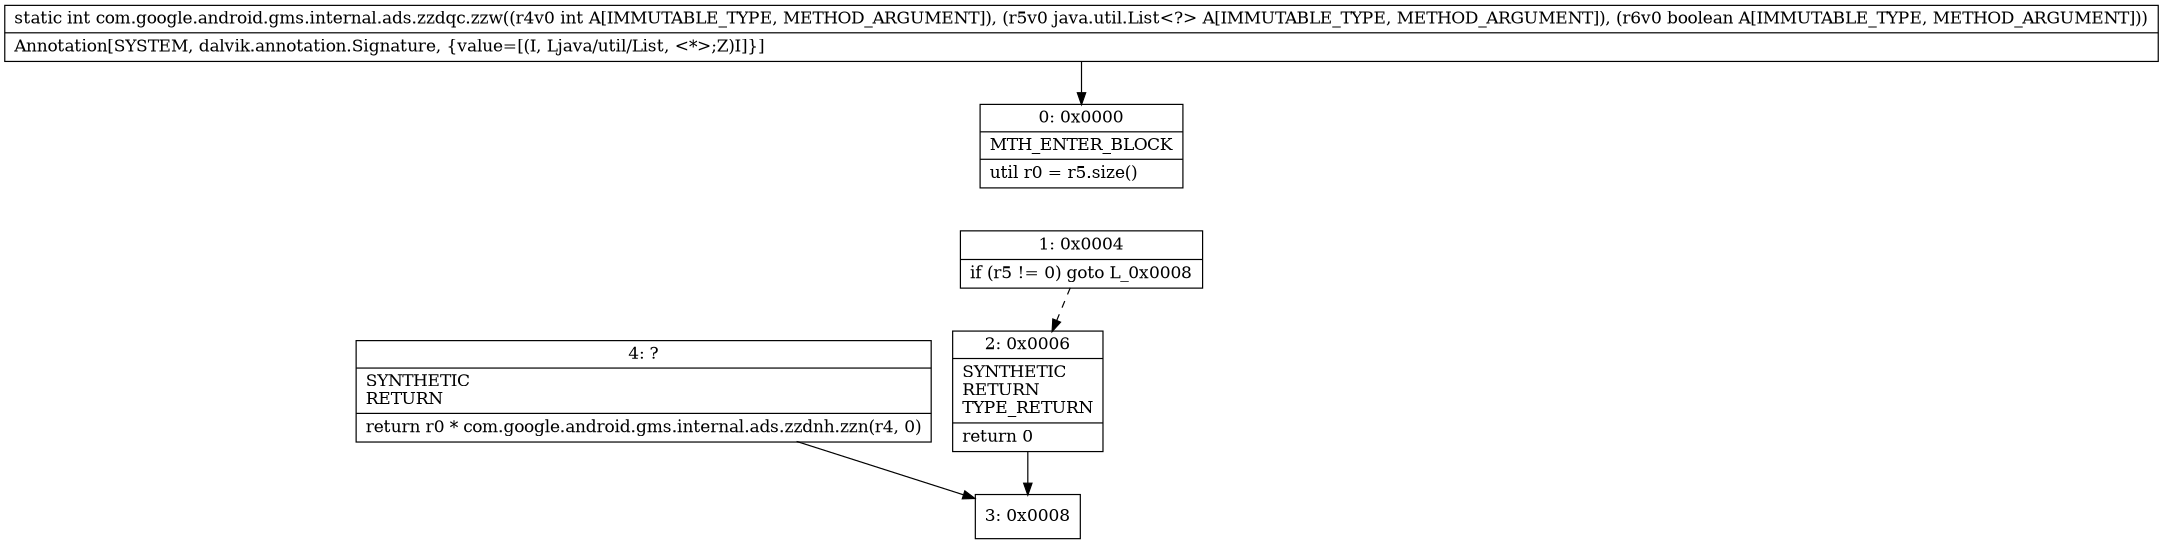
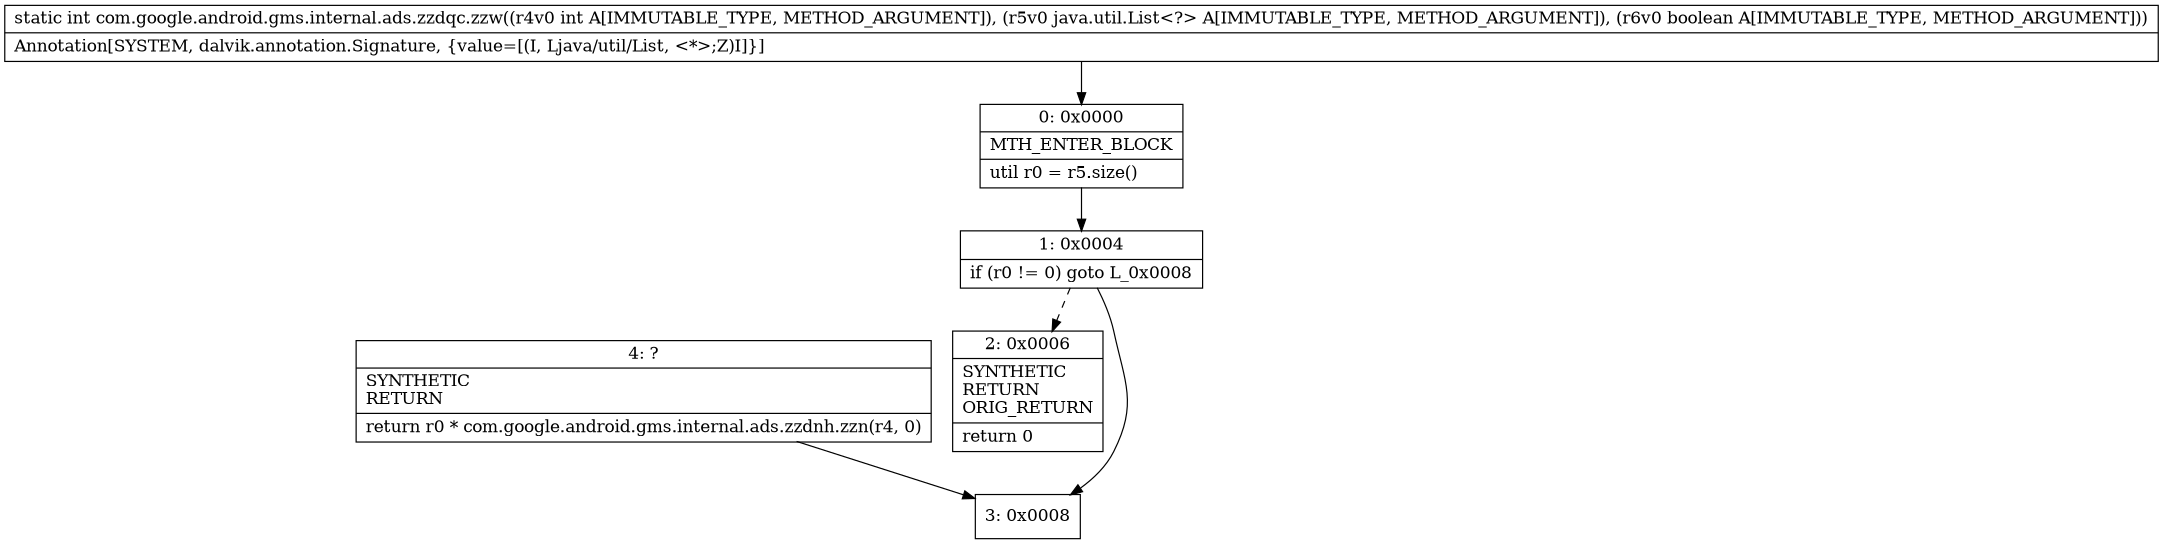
edge "0: 0x0000" -> "1: 0x0004": added
node "1: 0x0004": text "if (r5 != 0) goto L_0x0008" -> "if (r0 != 0) goto L_0x0008"
node "2: 0x0006": text "TYPE_RETURN" -> "ORIG_RETURN"
edge "2: 0x0006" -> "3: 0x0008": now "1: 0x0004" -> "3: 0x0008"
